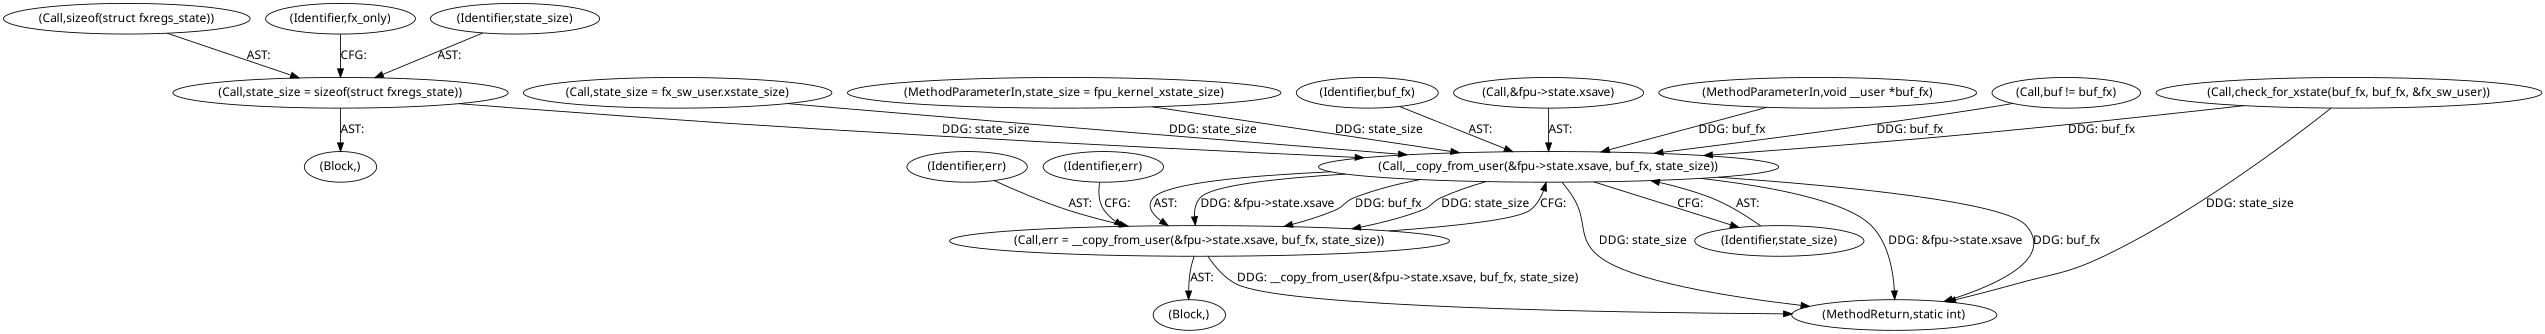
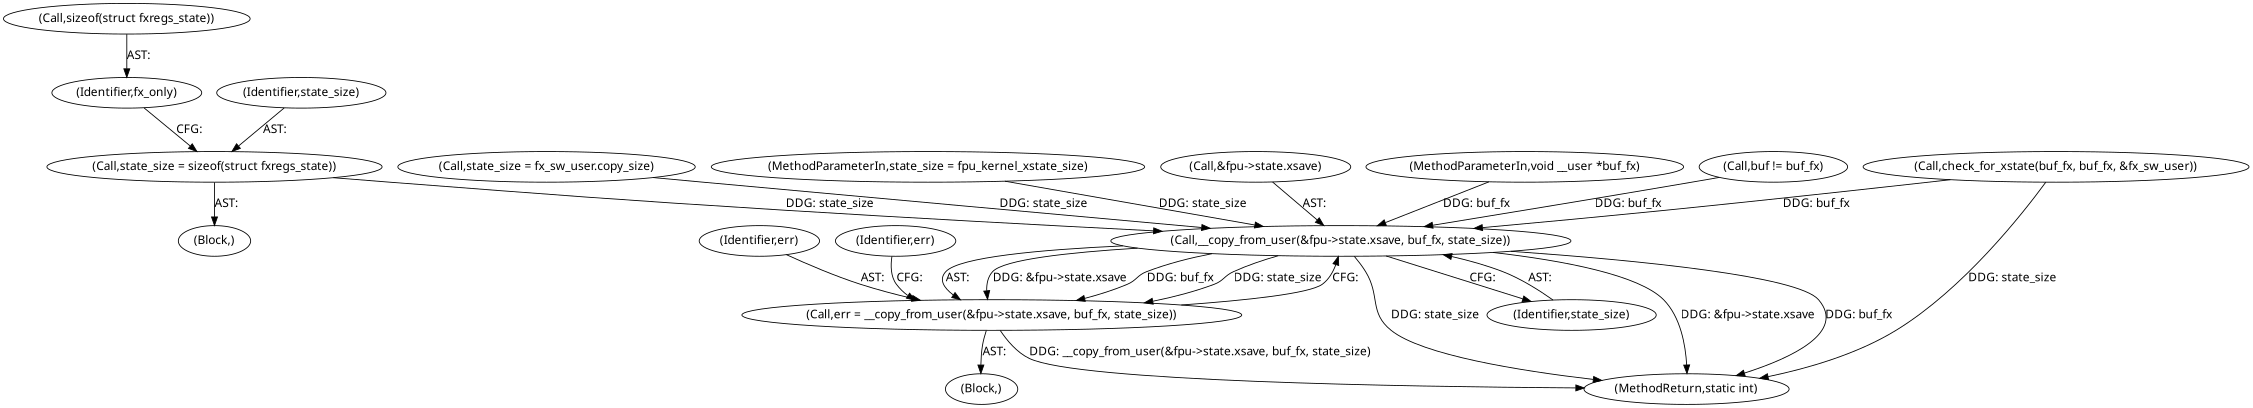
edge "(Call,sizeof(struct fxregs_state))" -> "(Call,state_size = sizeof(struct fxregs_state))": now "(Call,sizeof(struct fxregs_state))" -> "(Identifier,fx_only)"
node "(Call,state_size = fx_sw_user.xstate_size)": label "(Call,state_size = fx_sw_user.xstate_size)" -> "(Call,state_size = fx_sw_user.copy_size)"
node "(Identifier,buf_fx)": removed
